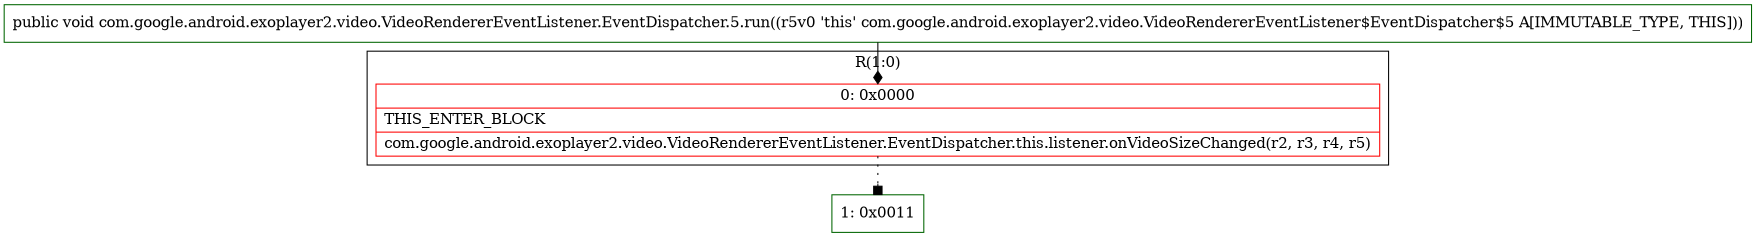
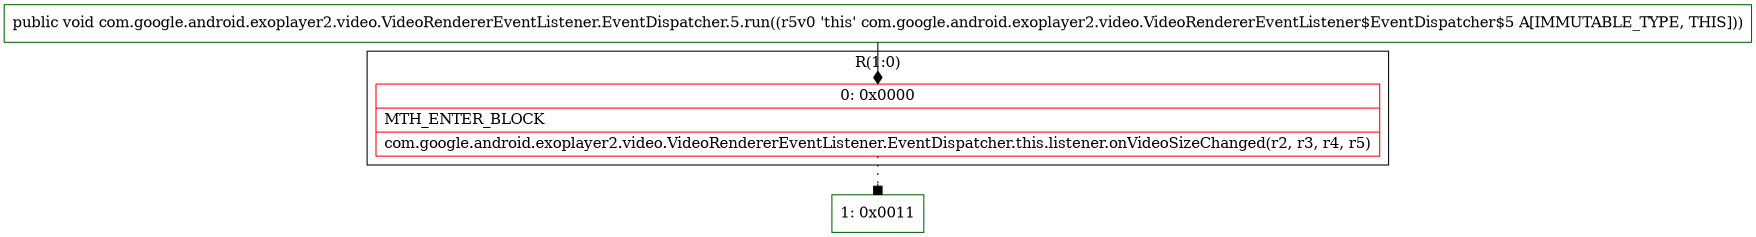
node "0: 0x0000": text "THIS_ENTER_BLOCK" -> "MTH_ENTER_BLOCK"
